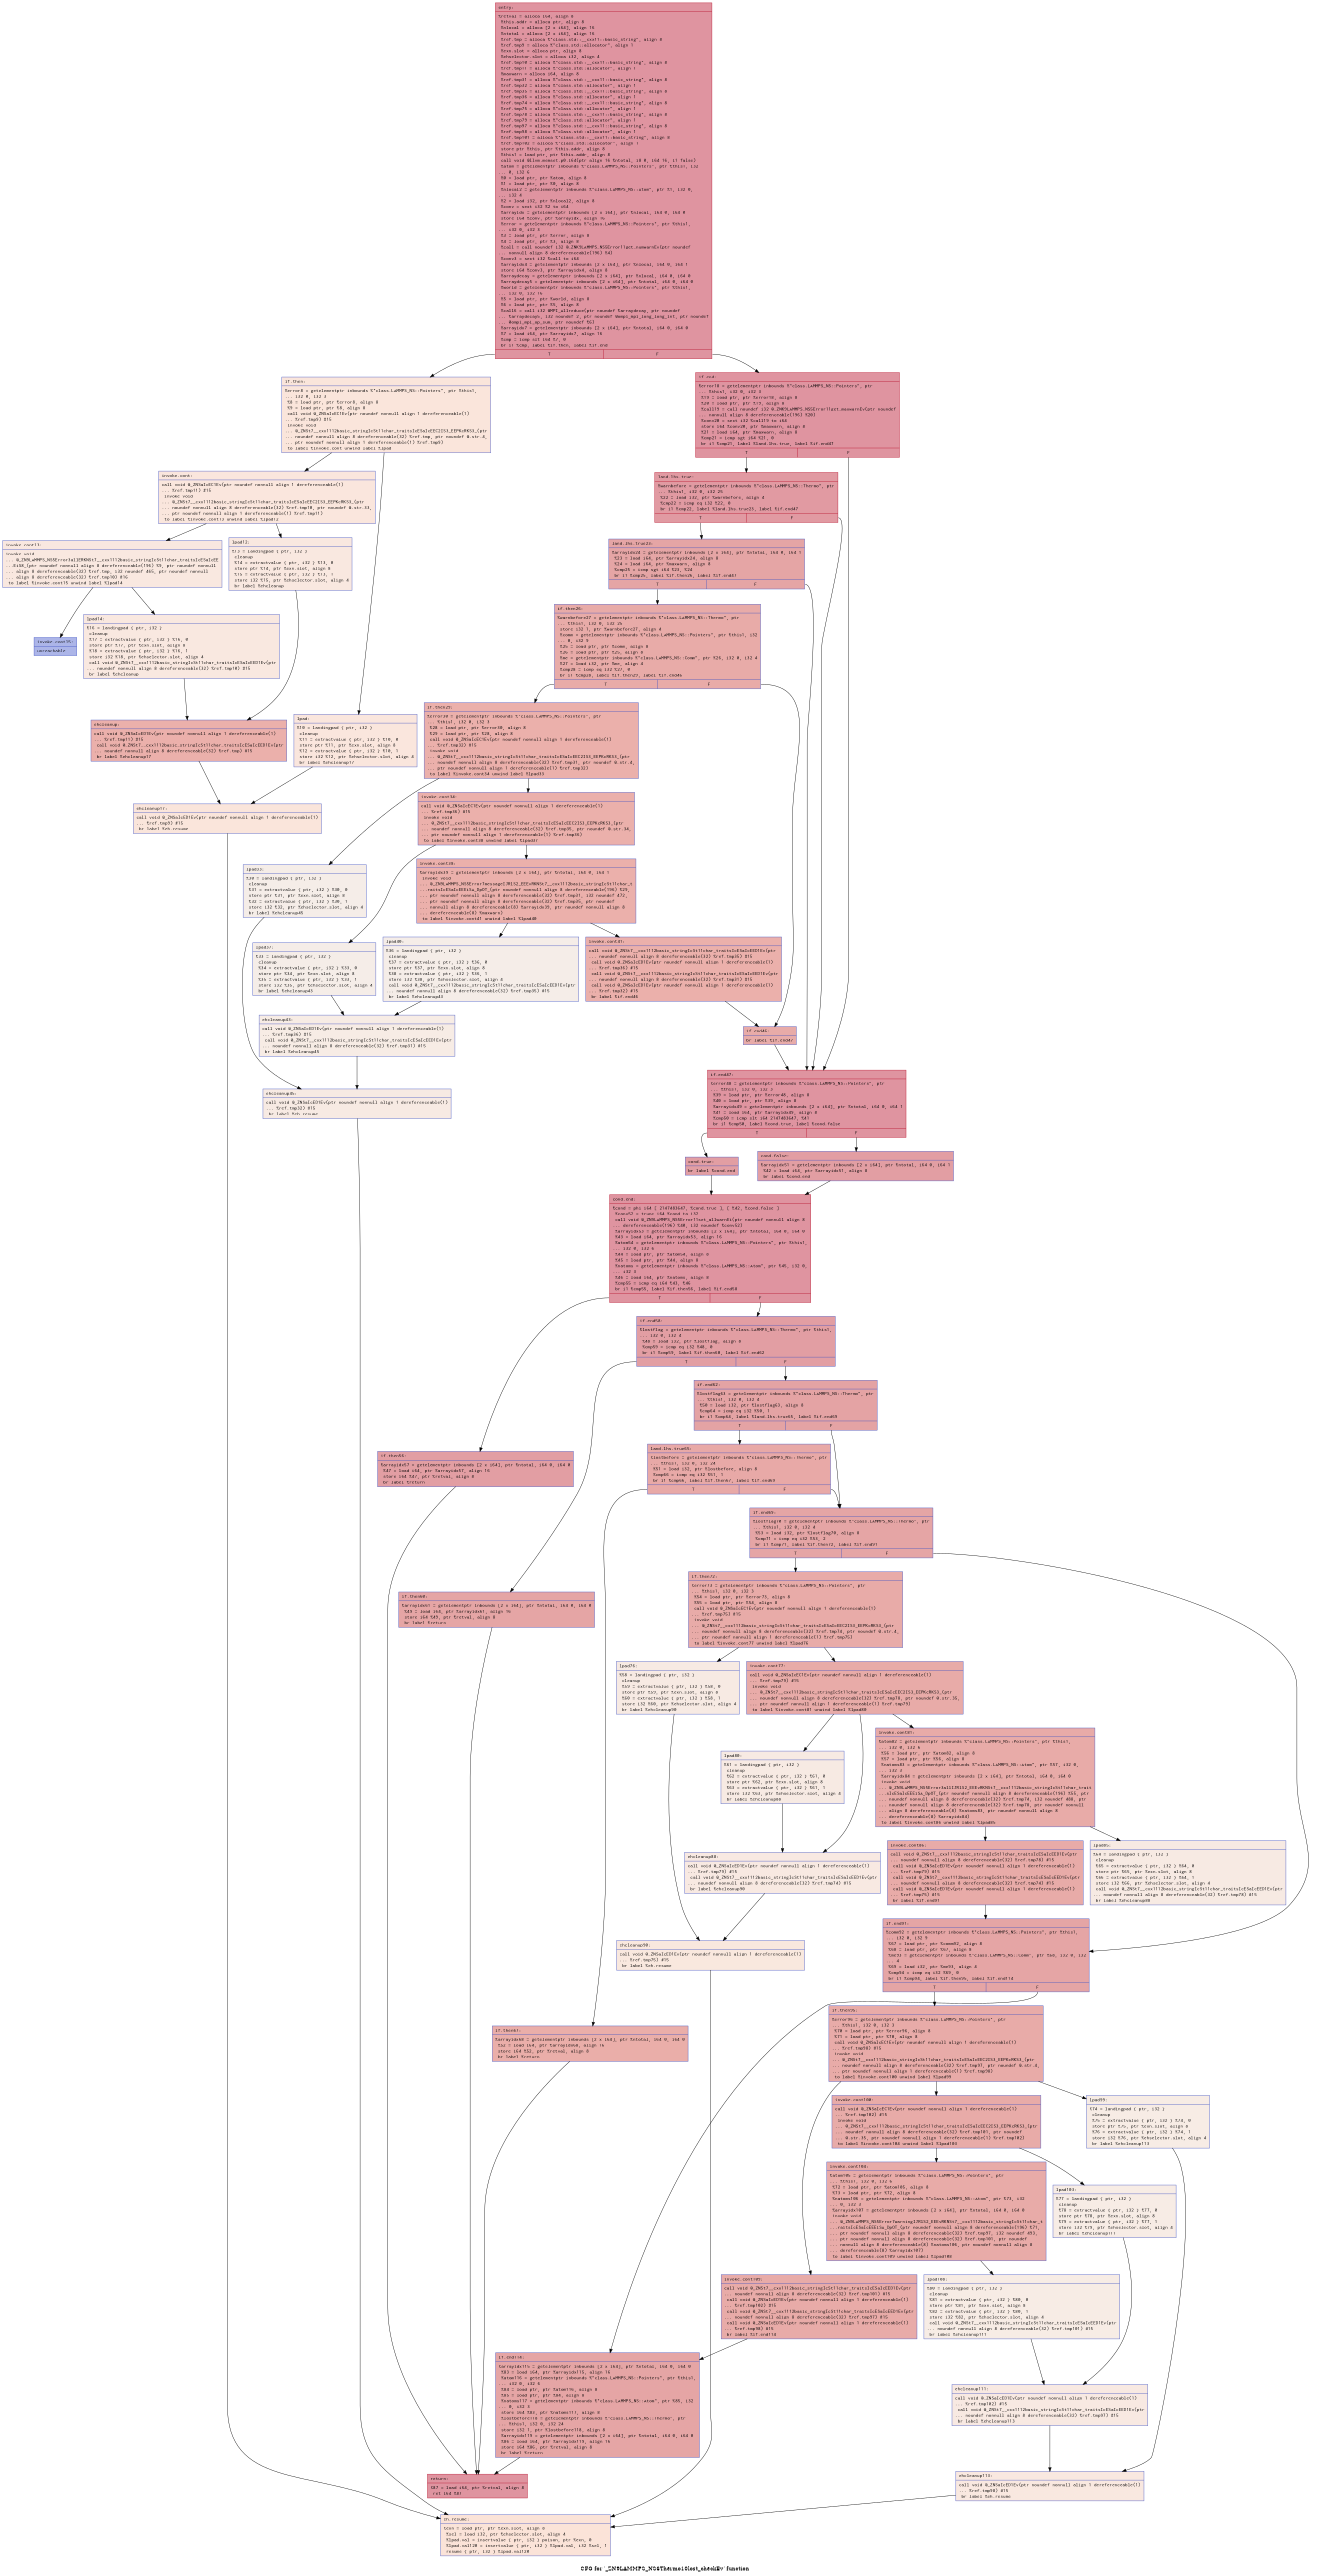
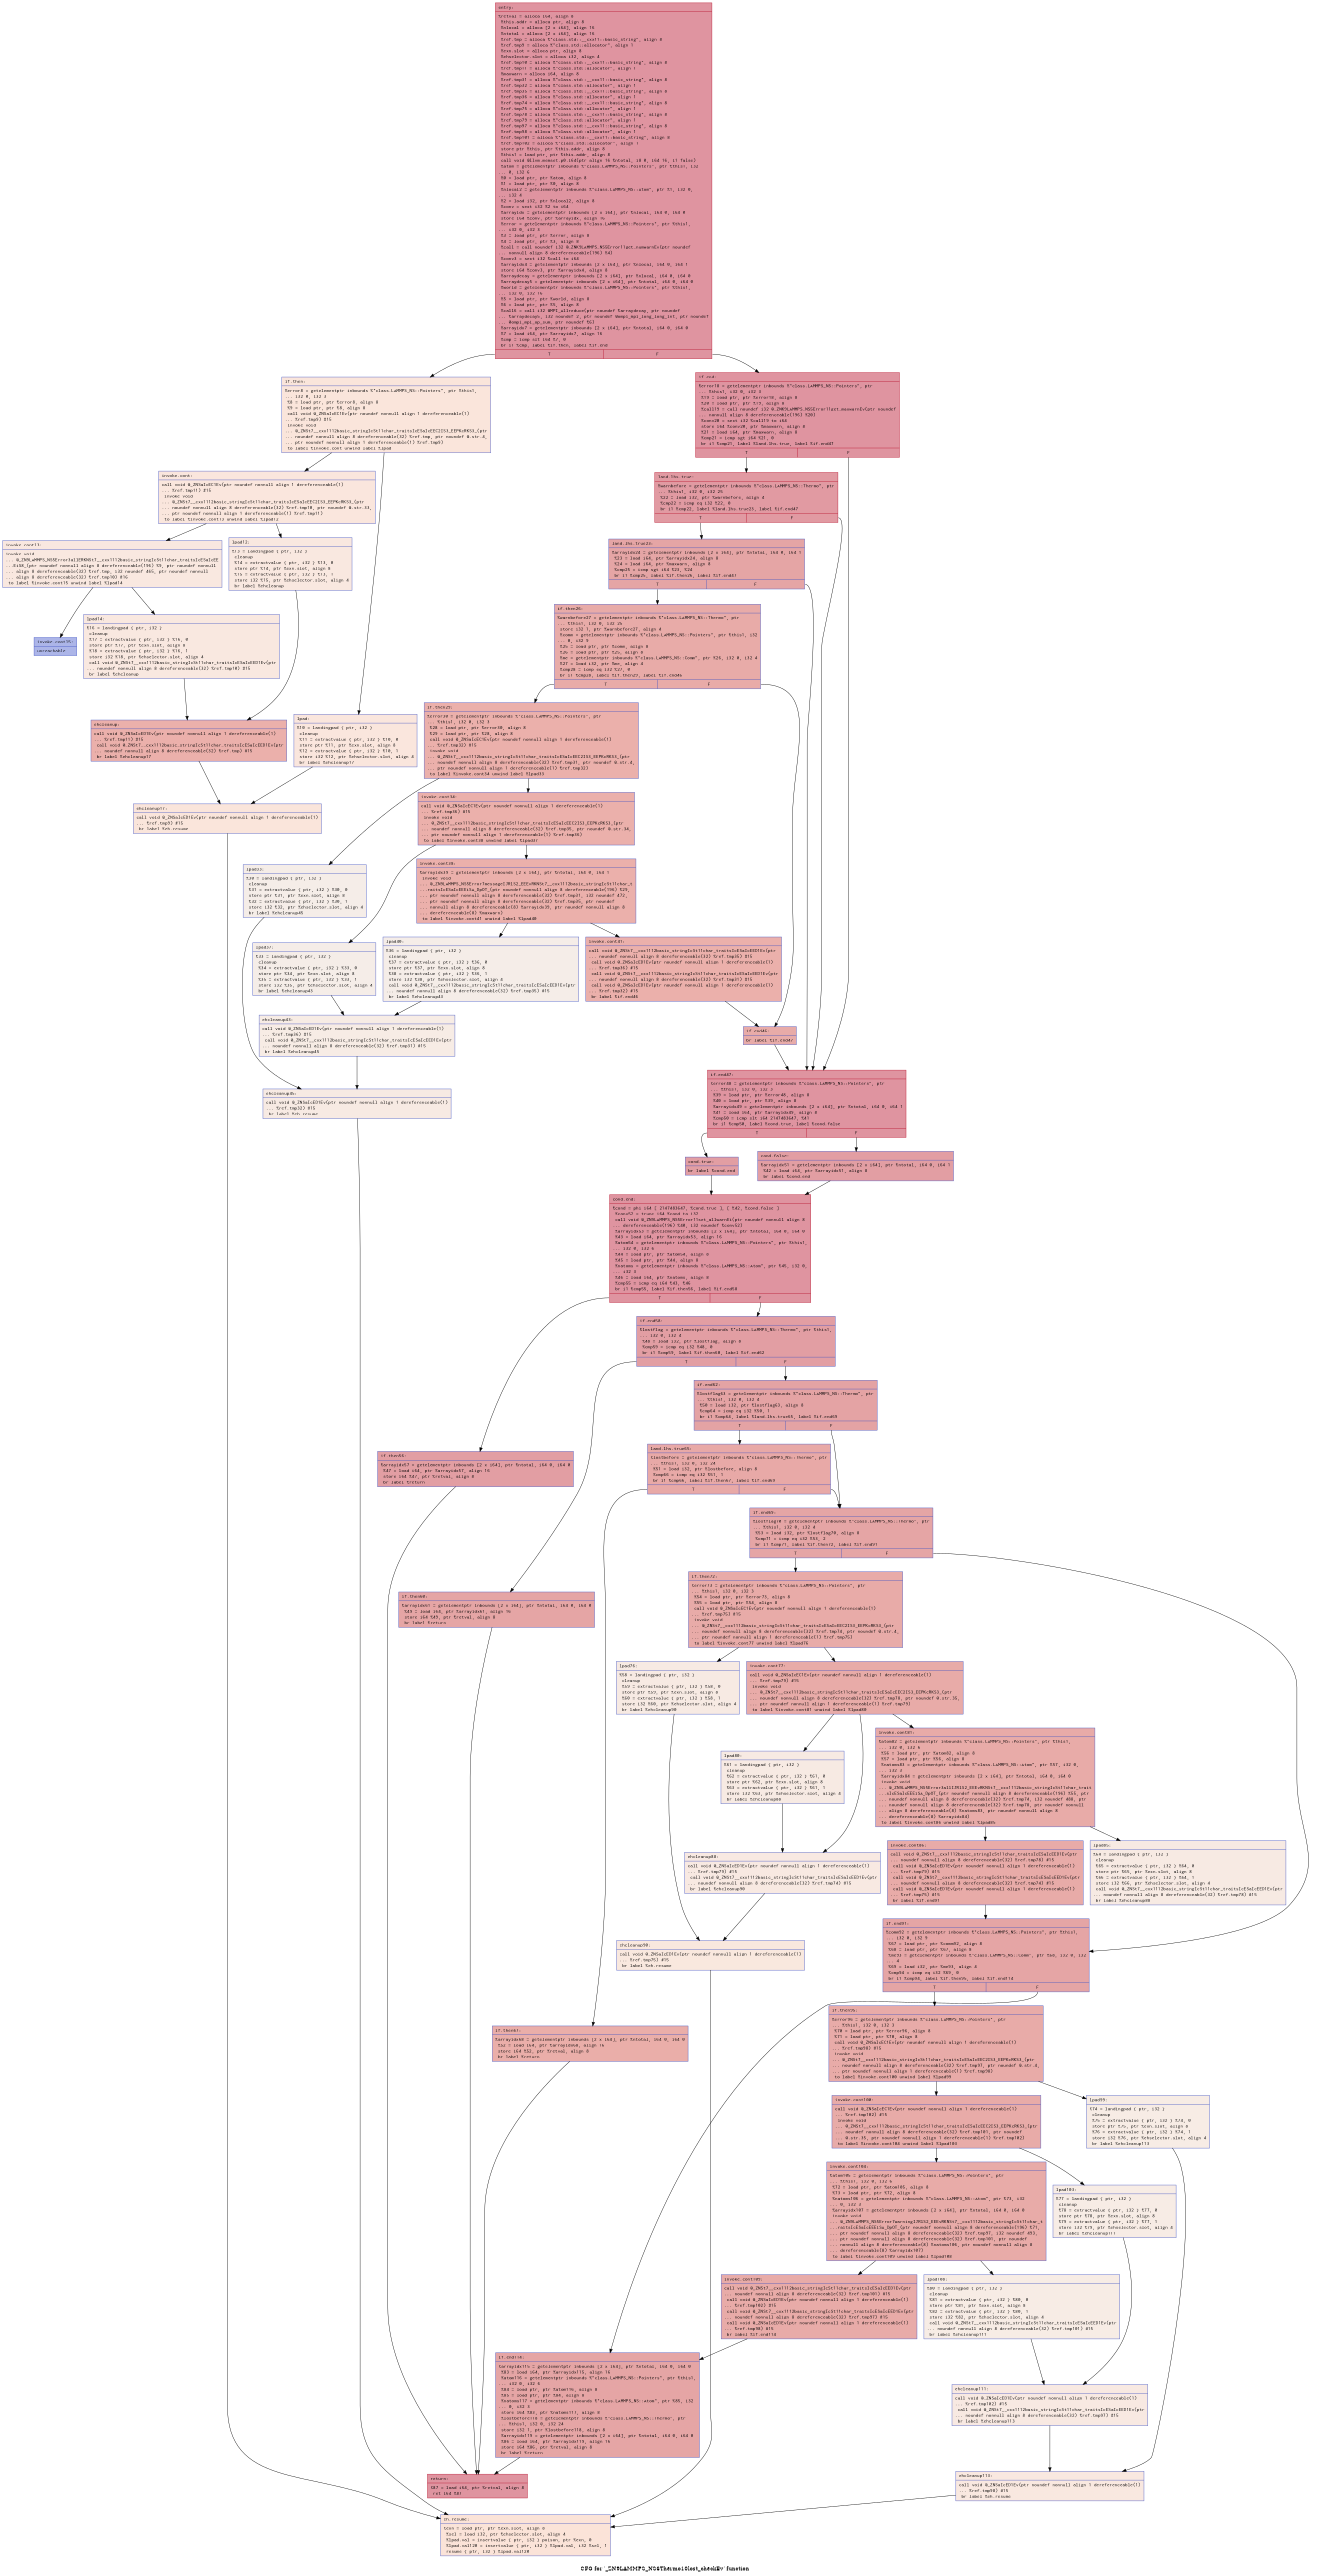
edge "if.then95:" -> "invoke.cont109:": now "invoke.cont104:" -> "invoke.cont109:"
